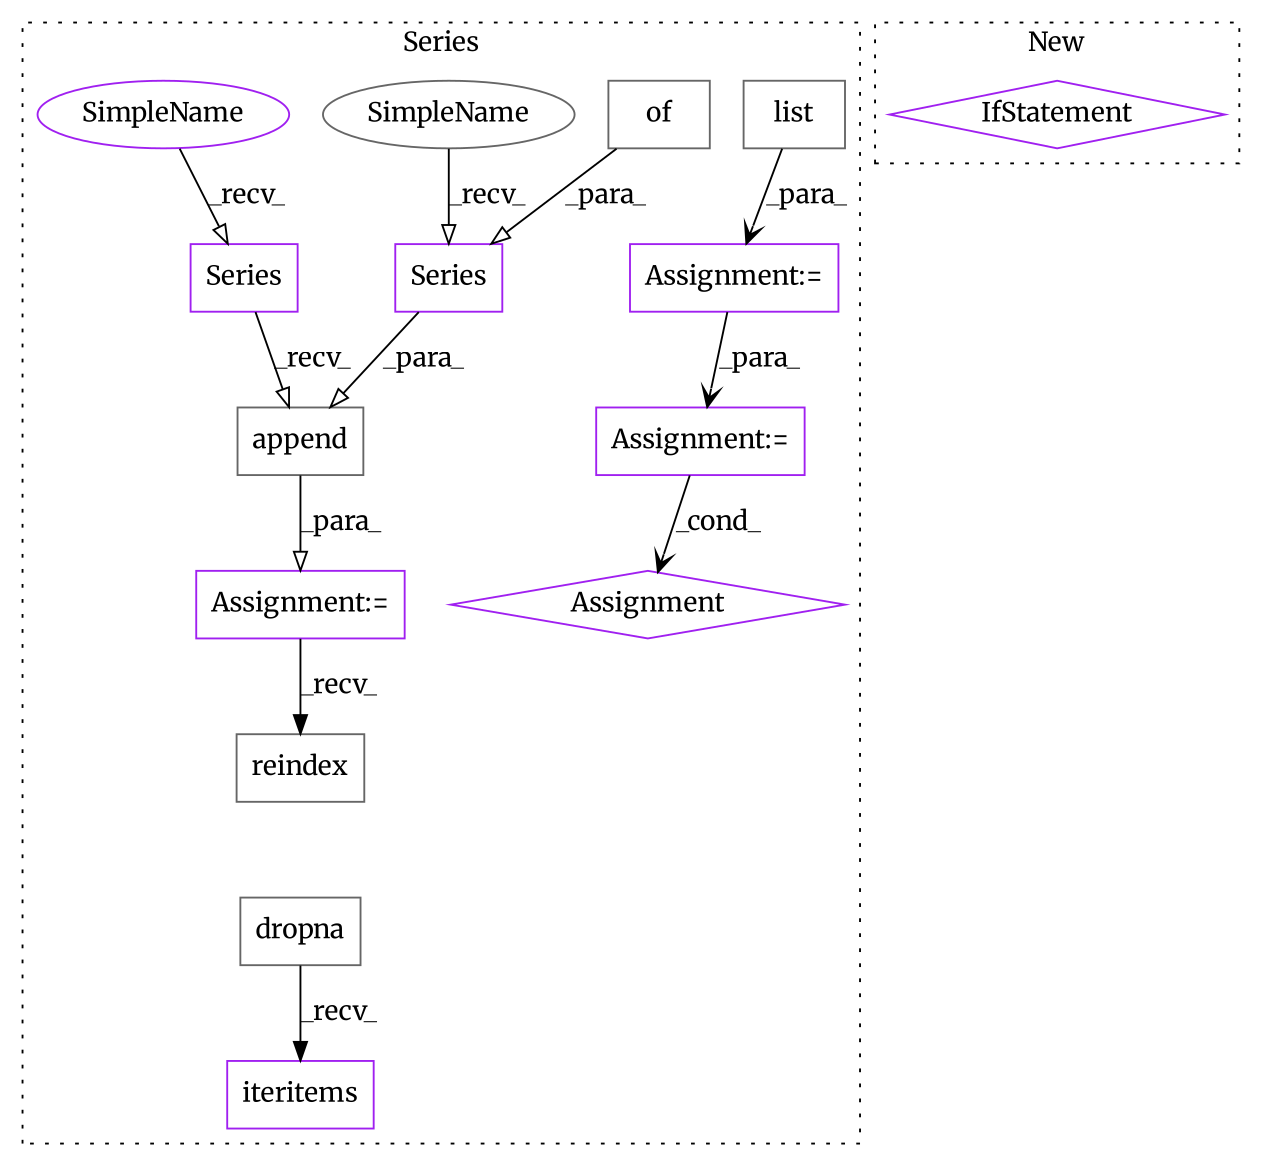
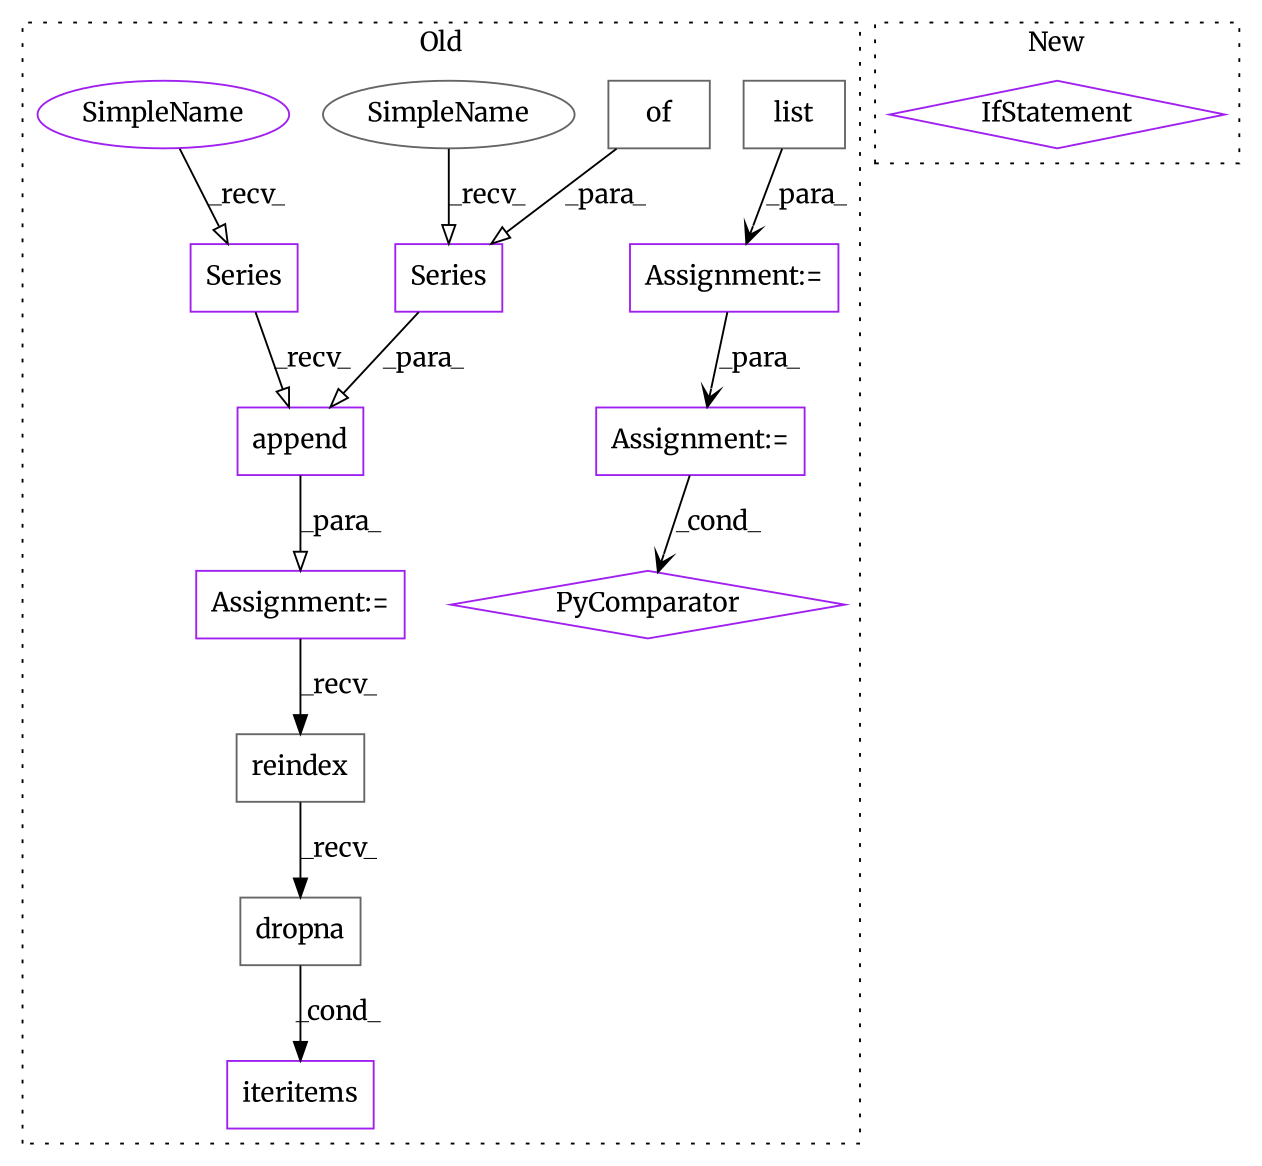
cluster "Series": label "Series" -> "Old"
node "append": color gray40 -> purple
node "Assignment": label "Assignment" -> "PyComparator"
edge "reindex" -> "dropna": added, label "_recv_"
edge "dropna" -> "iteritems": label "_recv_" -> "_cond_"
